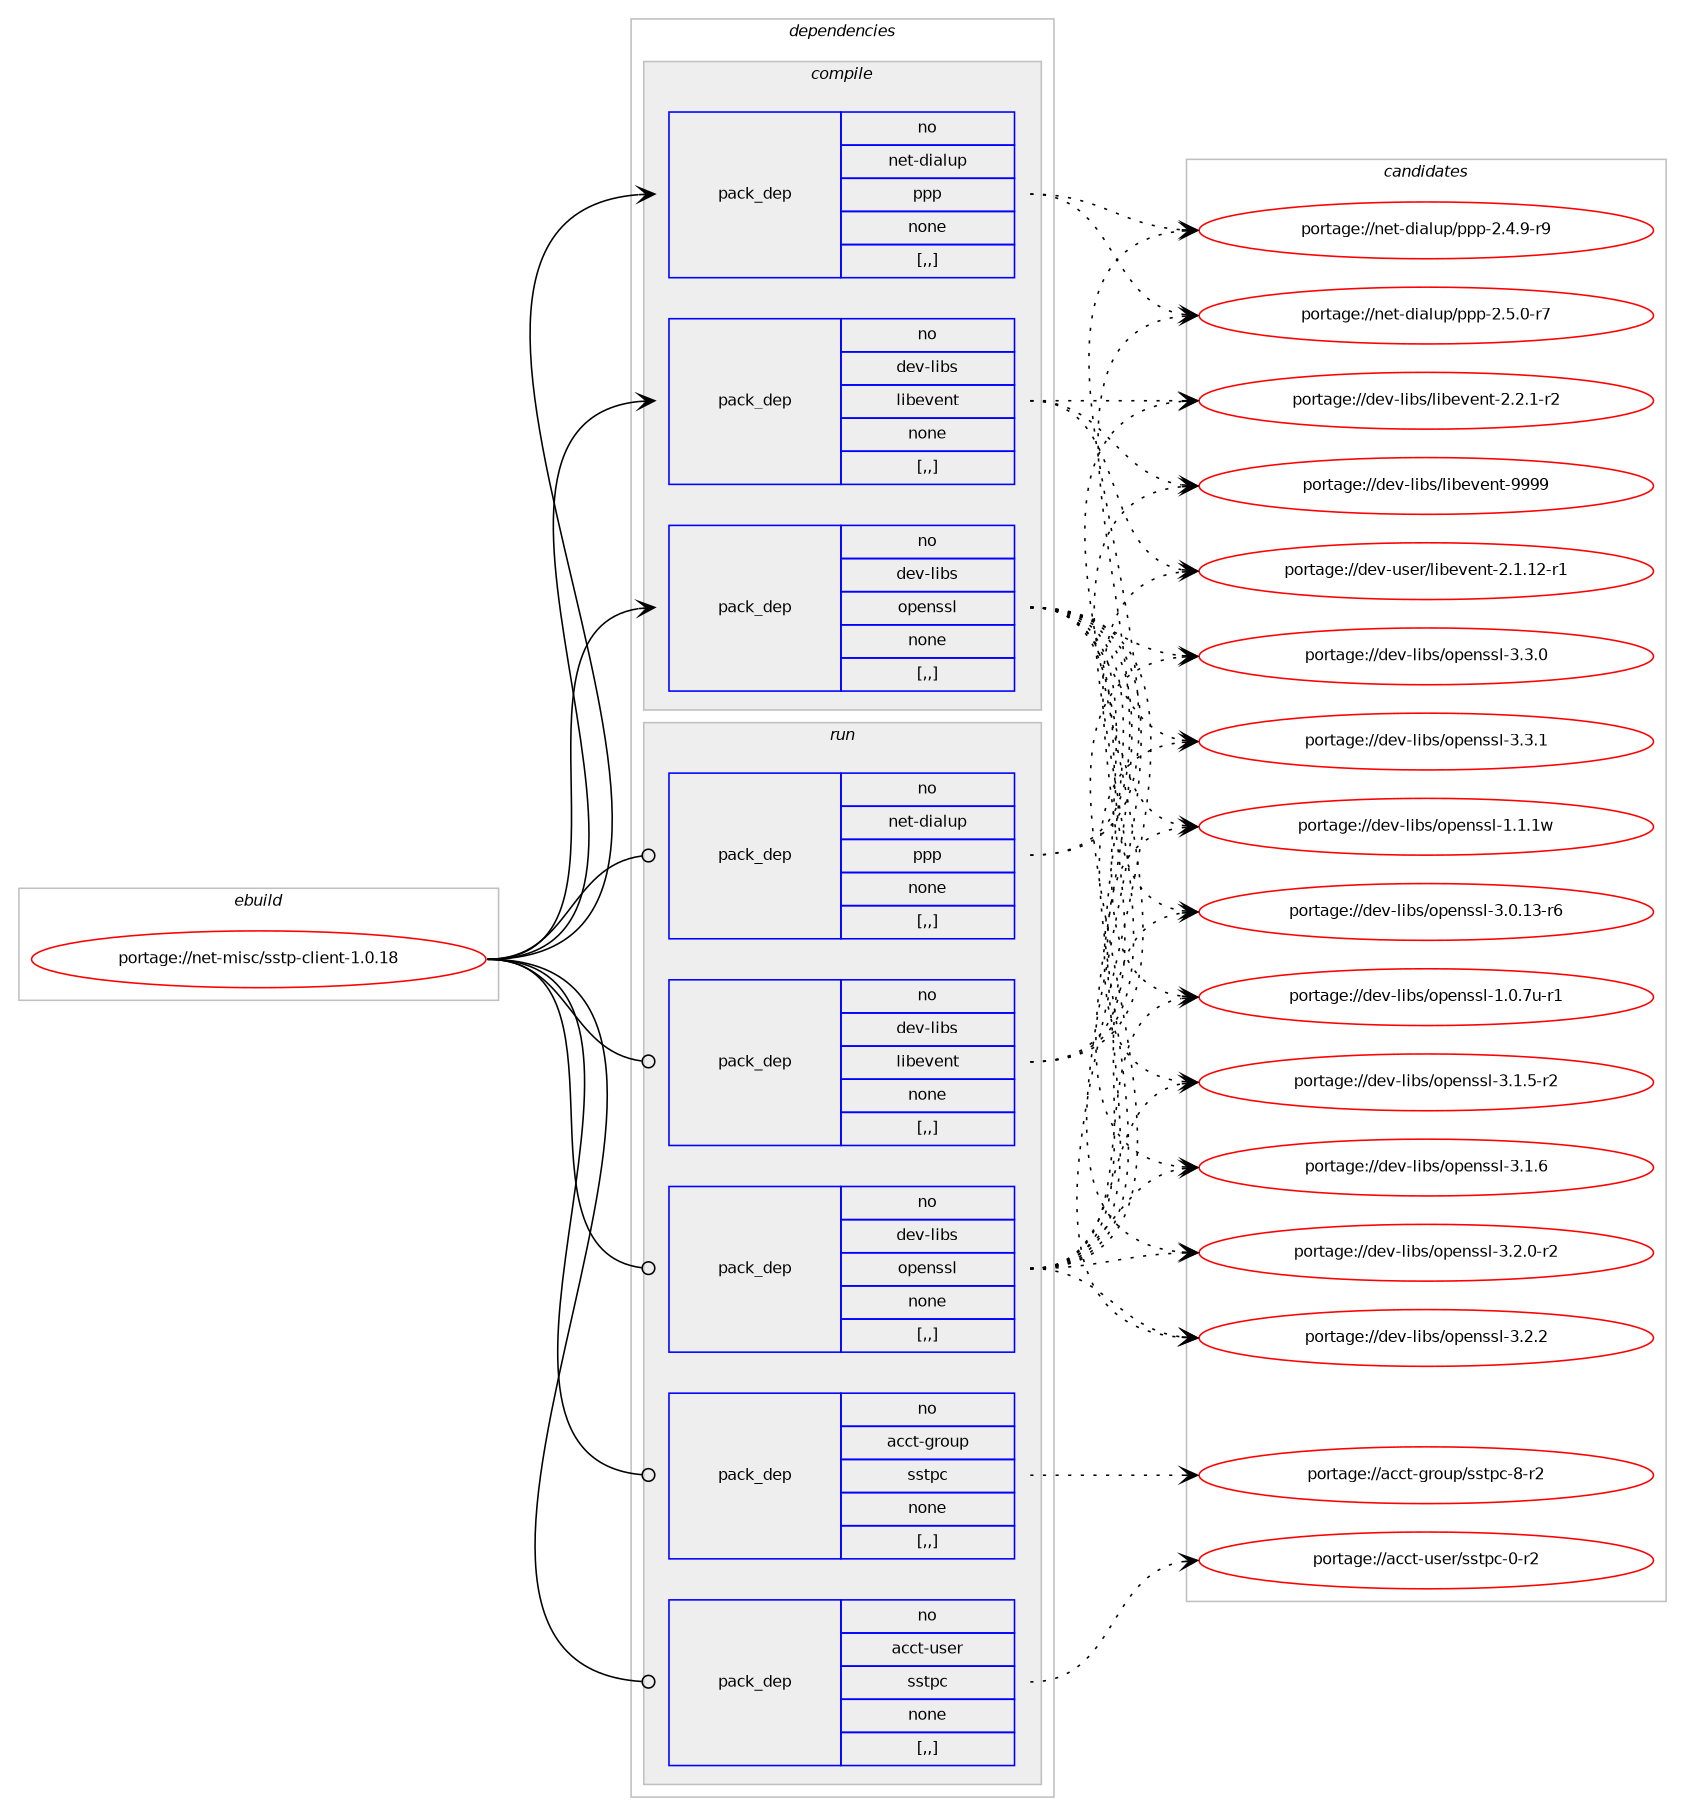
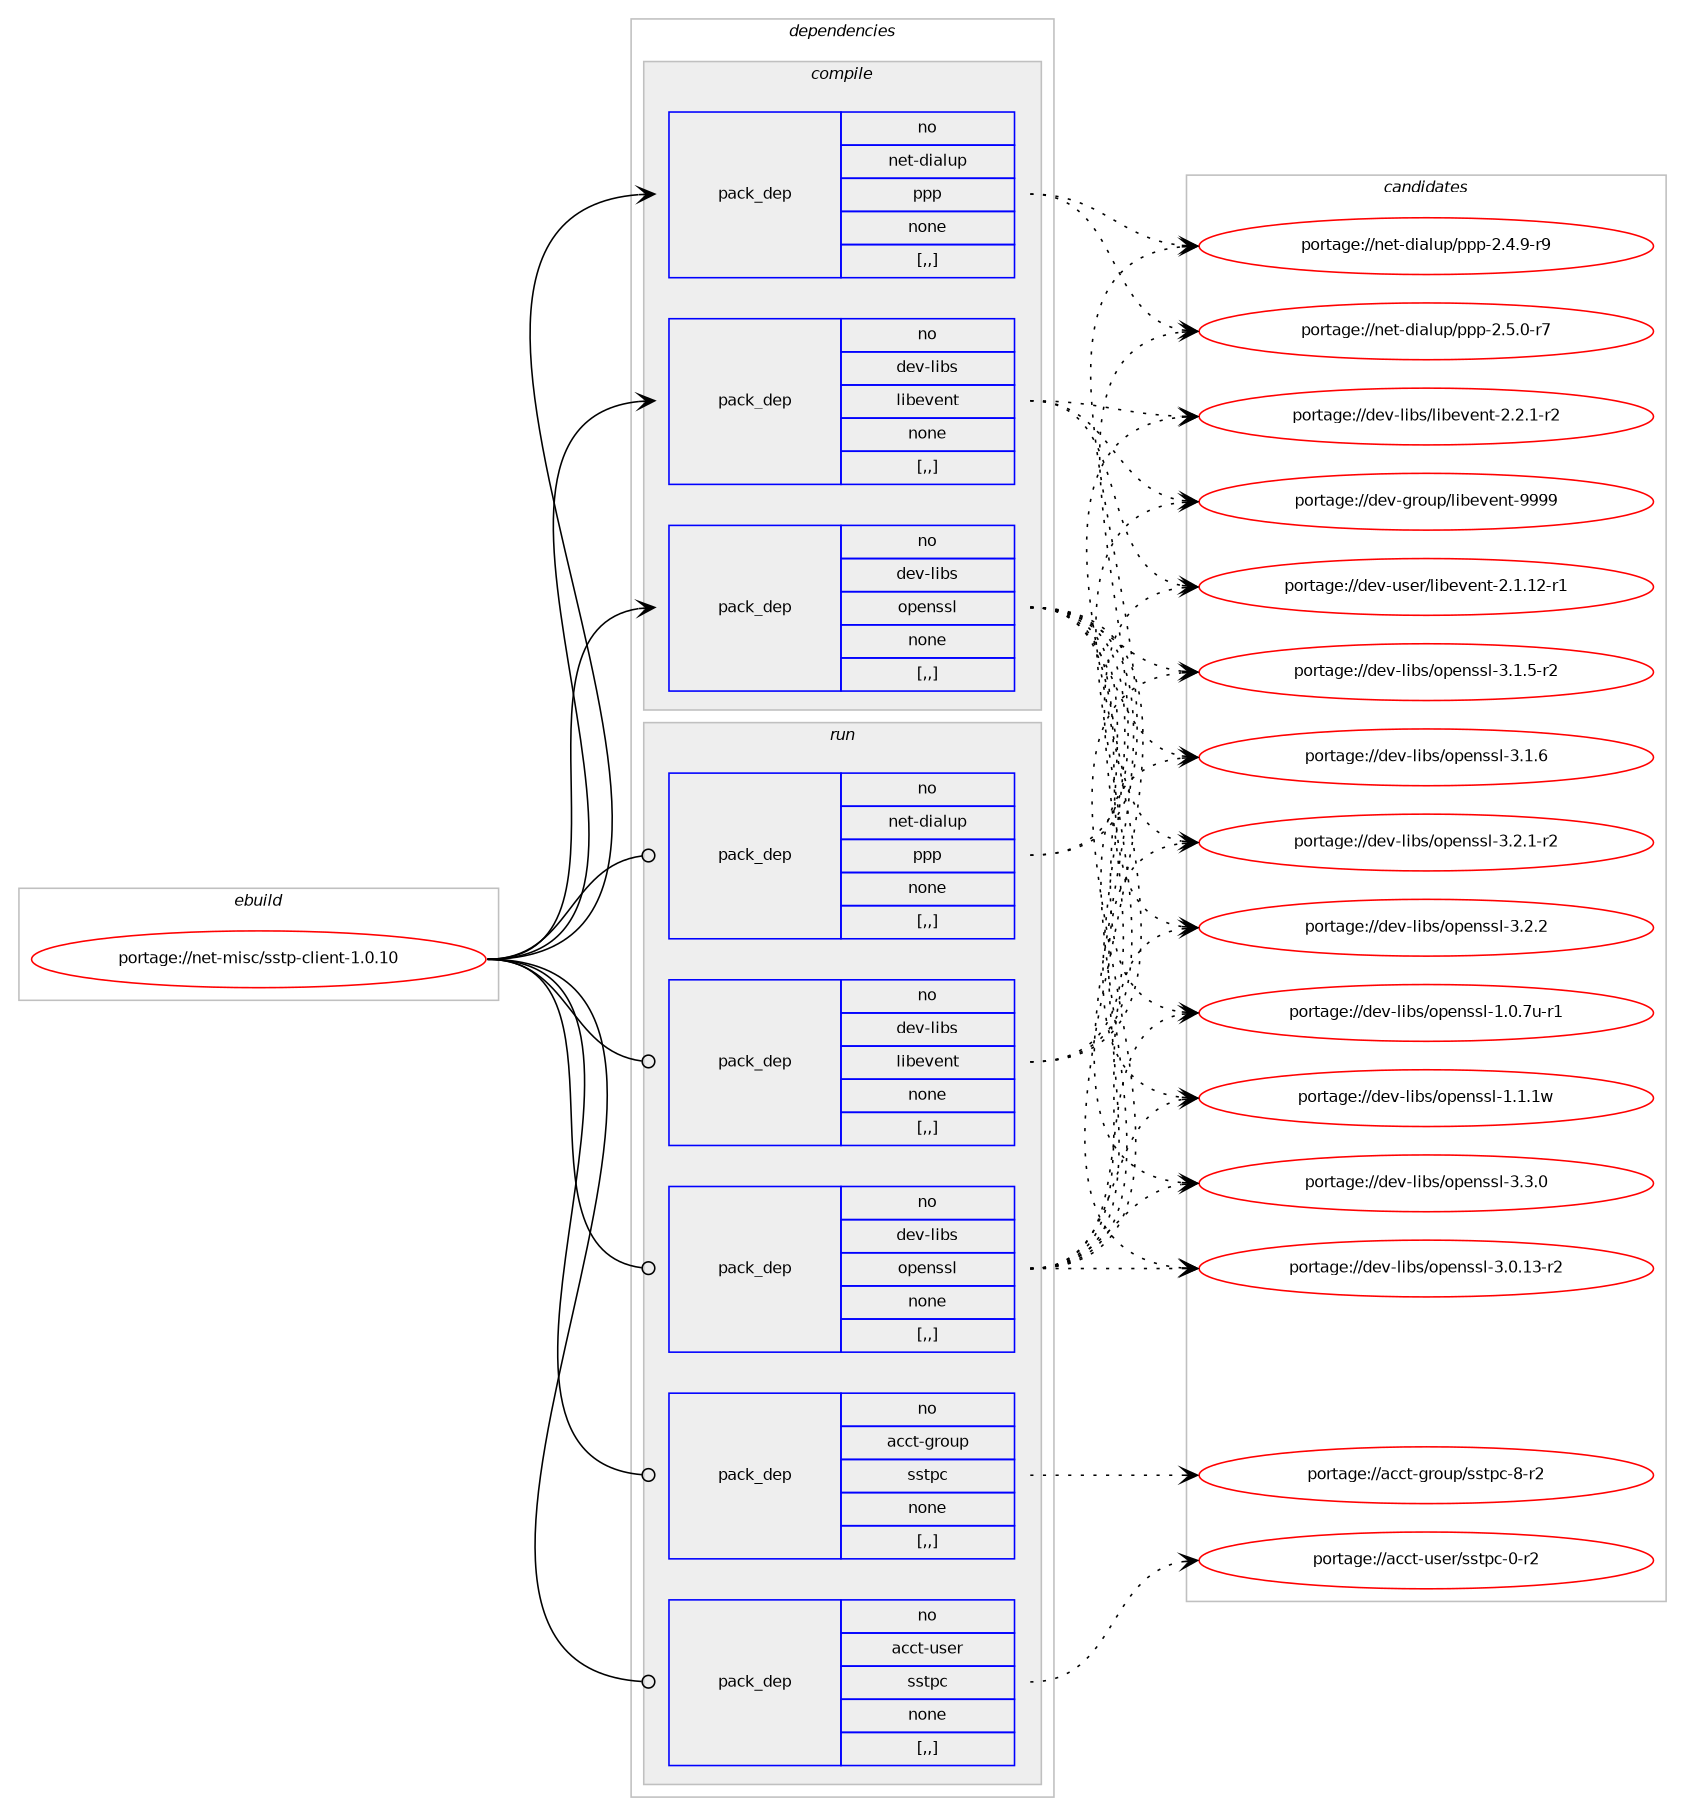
node "portage://dev-libs/libevent-9999": label "portage://dev-libs/libevent-9999" -> "portage://dev-group/libevent-9999"
node "portage://dev-libs/openssl-3.3.1": removed
node "portage://dev-libs/openssl-3.0.13-r6": label "portage://dev-libs/openssl-3.0.13-r6" -> "portage://dev-libs/openssl-3.0.13-r2"
node "portage://net-misc/sstp-client-1.0.18": label "portage://net-misc/sstp-client-1.0.18" -> "portage://net-misc/sstp-client-1.0.10"
node "portage://dev-libs/openssl-3.2.0-r2": label "portage://dev-libs/openssl-3.2.0-r2" -> "portage://dev-libs/openssl-3.2.1-r2"
